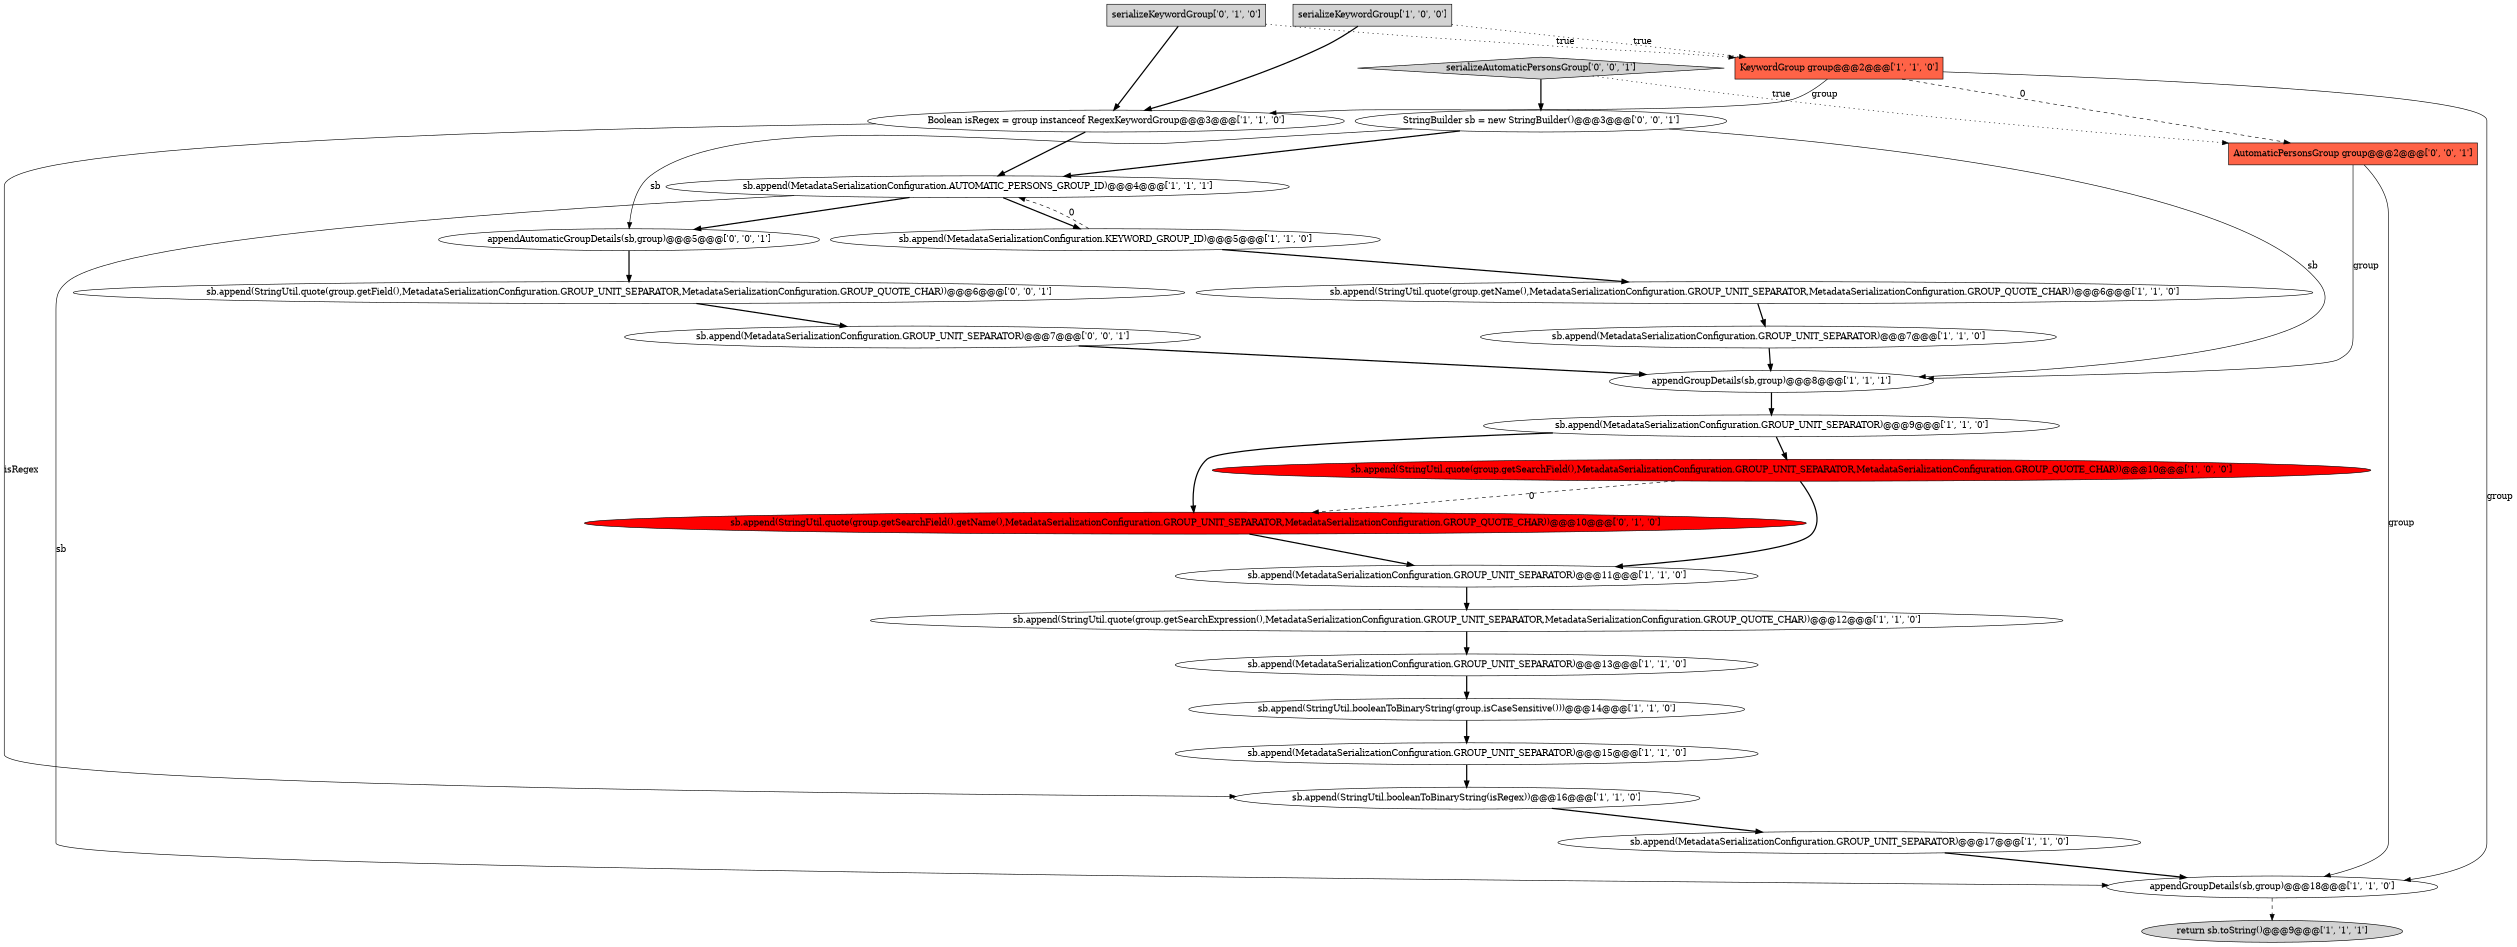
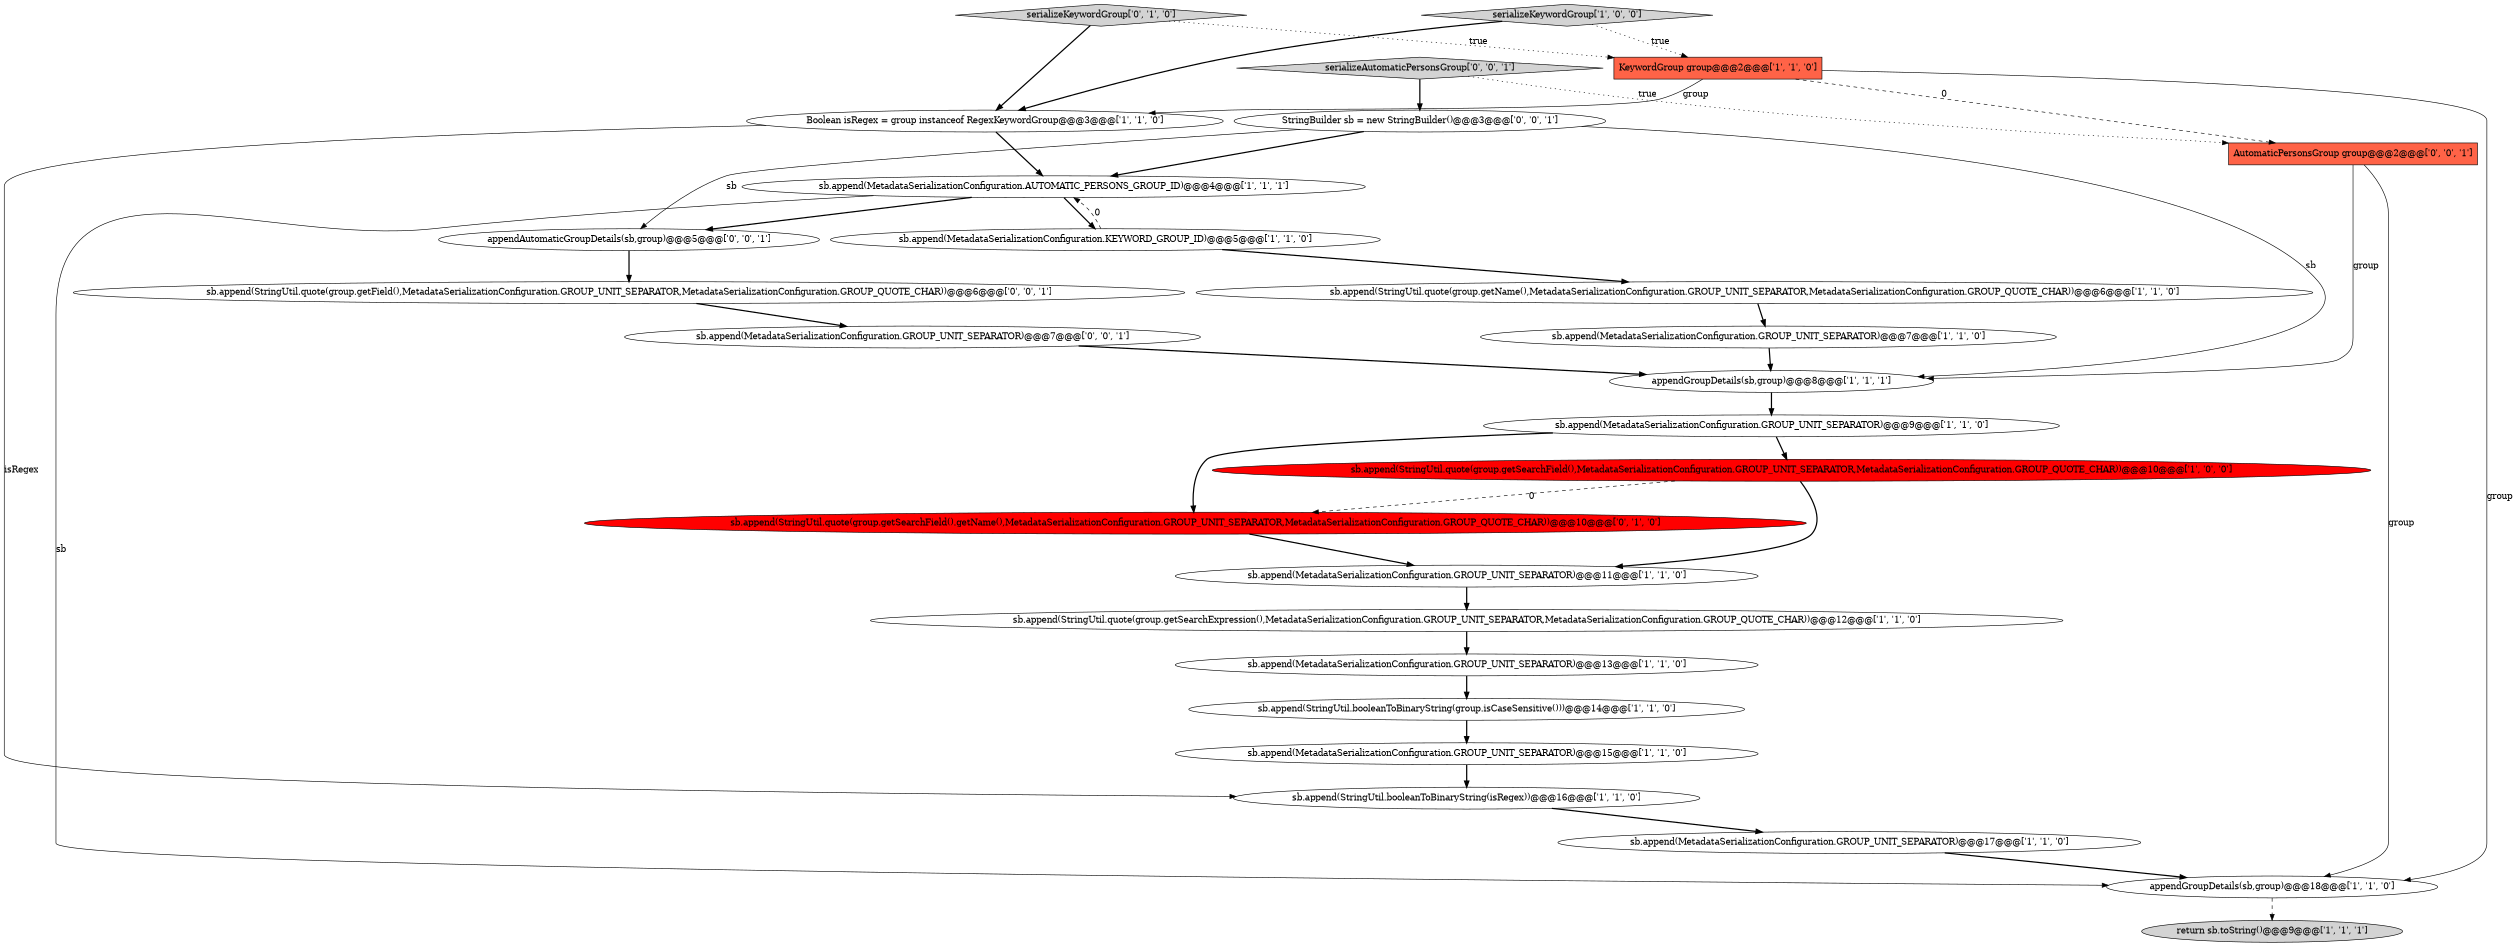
node "serializeKeywordGroup['0', '1', '0']": shape box -> diamond
node "serializeKeywordGroup['1', '0', '0']": shape box -> diamond
